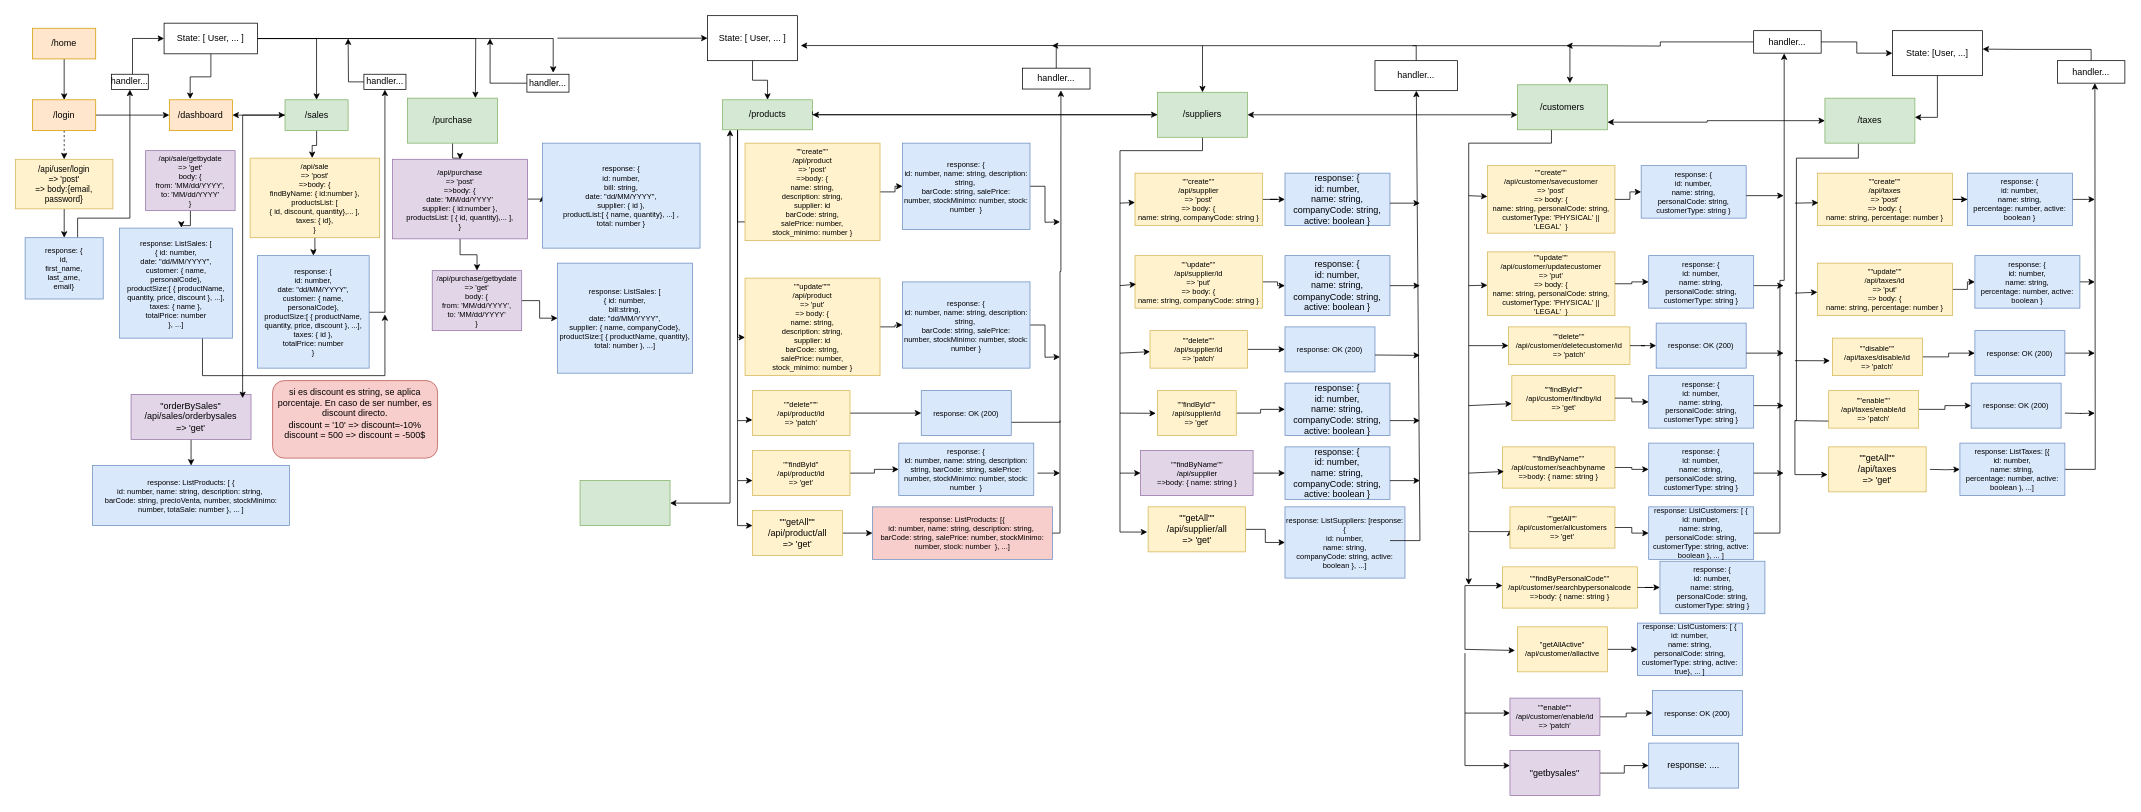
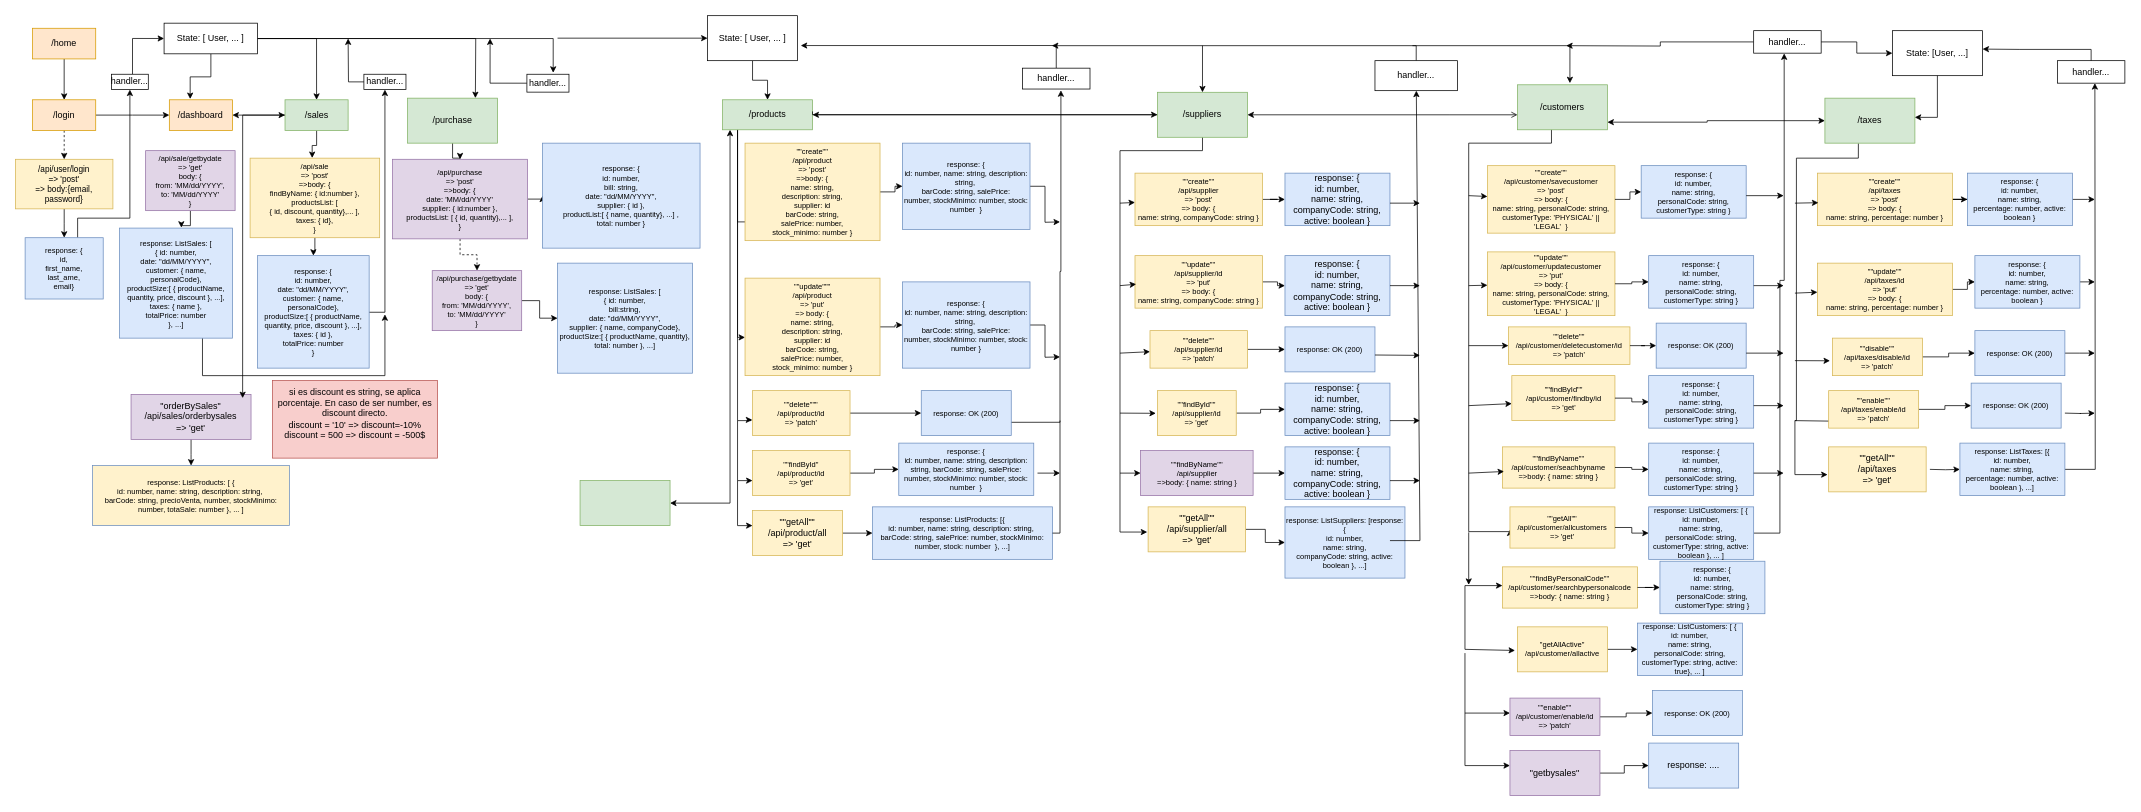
edge "/customers" -- "/suppliers": arrowhead classic -> open
edge "/api/purchase => 'post' =>body: { date: 'MM/dd/YYYY' supplier: { id:number }, productsList: [ { id, quantity},... ], }" -> "/api/purchase/getbydate => 'get' body: { from: 'MM/dd/YYYY', to: 'MM/dd/YYYY' }": style solid -> dashed
node "si es discount es string, se aplica porcentaje. En caso de ser number, es discount directo. discount = '10' => discount=-10% discount = 500 => discount = -500$": shape rounded rectangle -> rectangle
node "response: ListProducts: [ { id: number, name: string, description: string, barCode: string, precioVenta, number, stockMinimo: number, totaSale: number }, ... ]": fillcolor #dae8fc -> #fff2cc
node "response: ListProducts: [{ id: number, name: string, description: string, barCode: string, salePrice: number, stockMinimo: number, stock: number }, ...]": fillcolor #f8cecc -> #dae8fc
